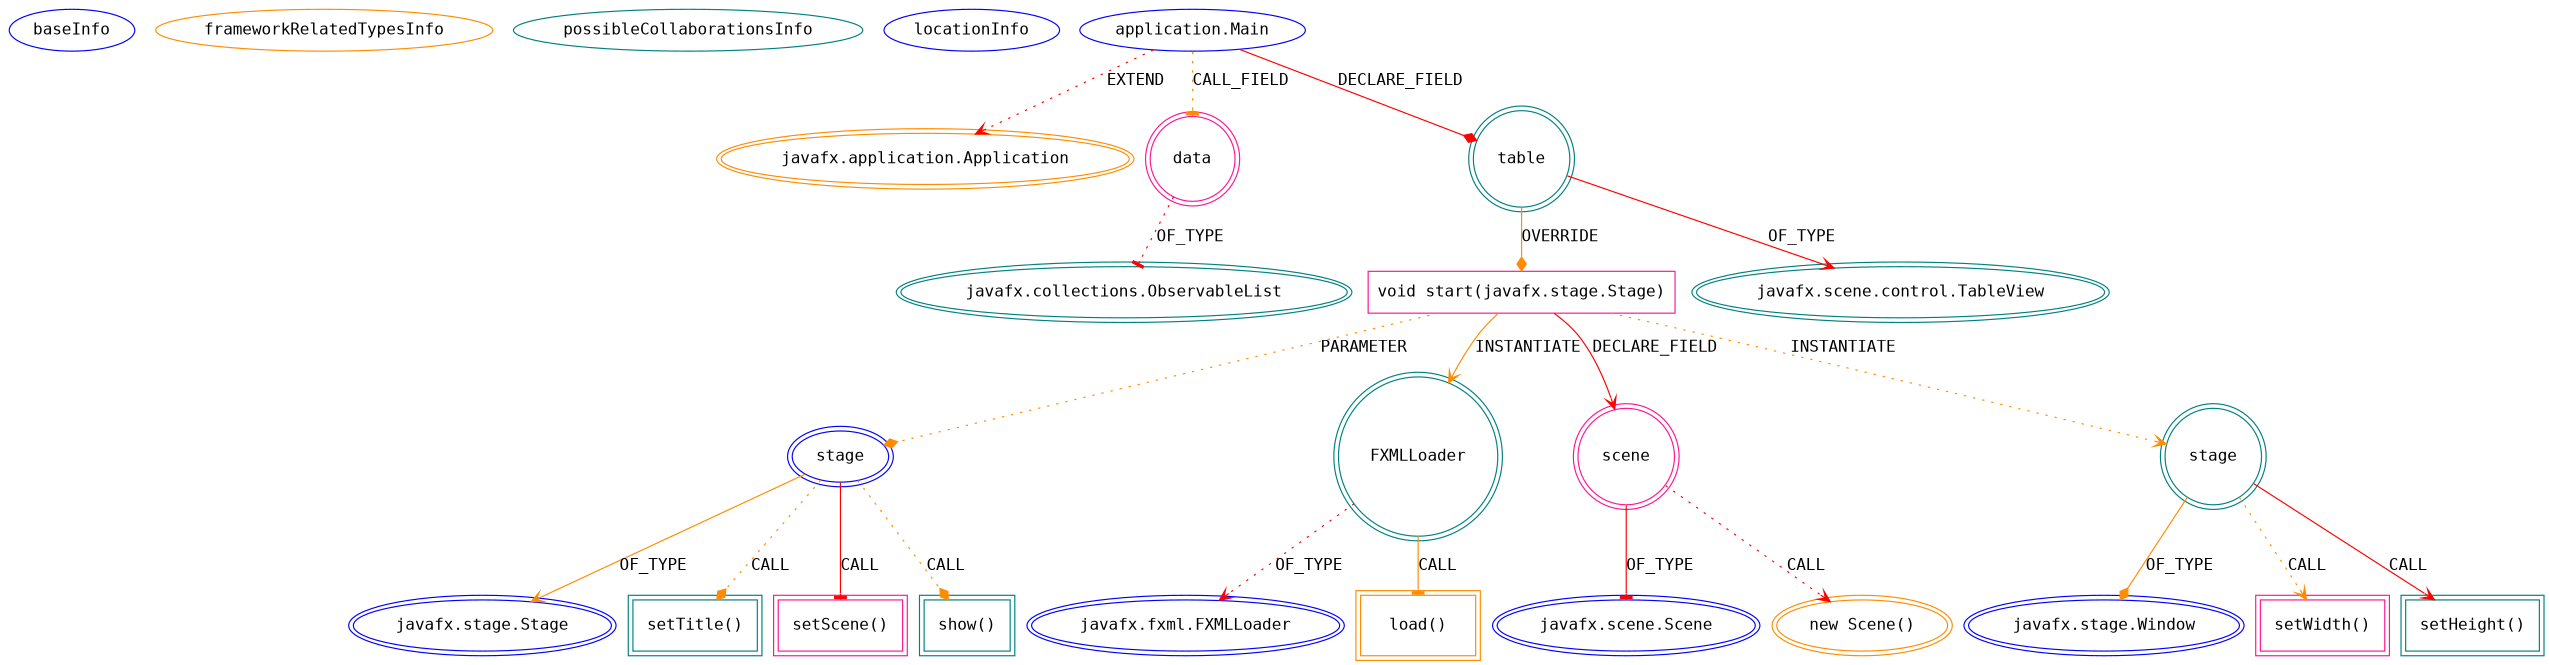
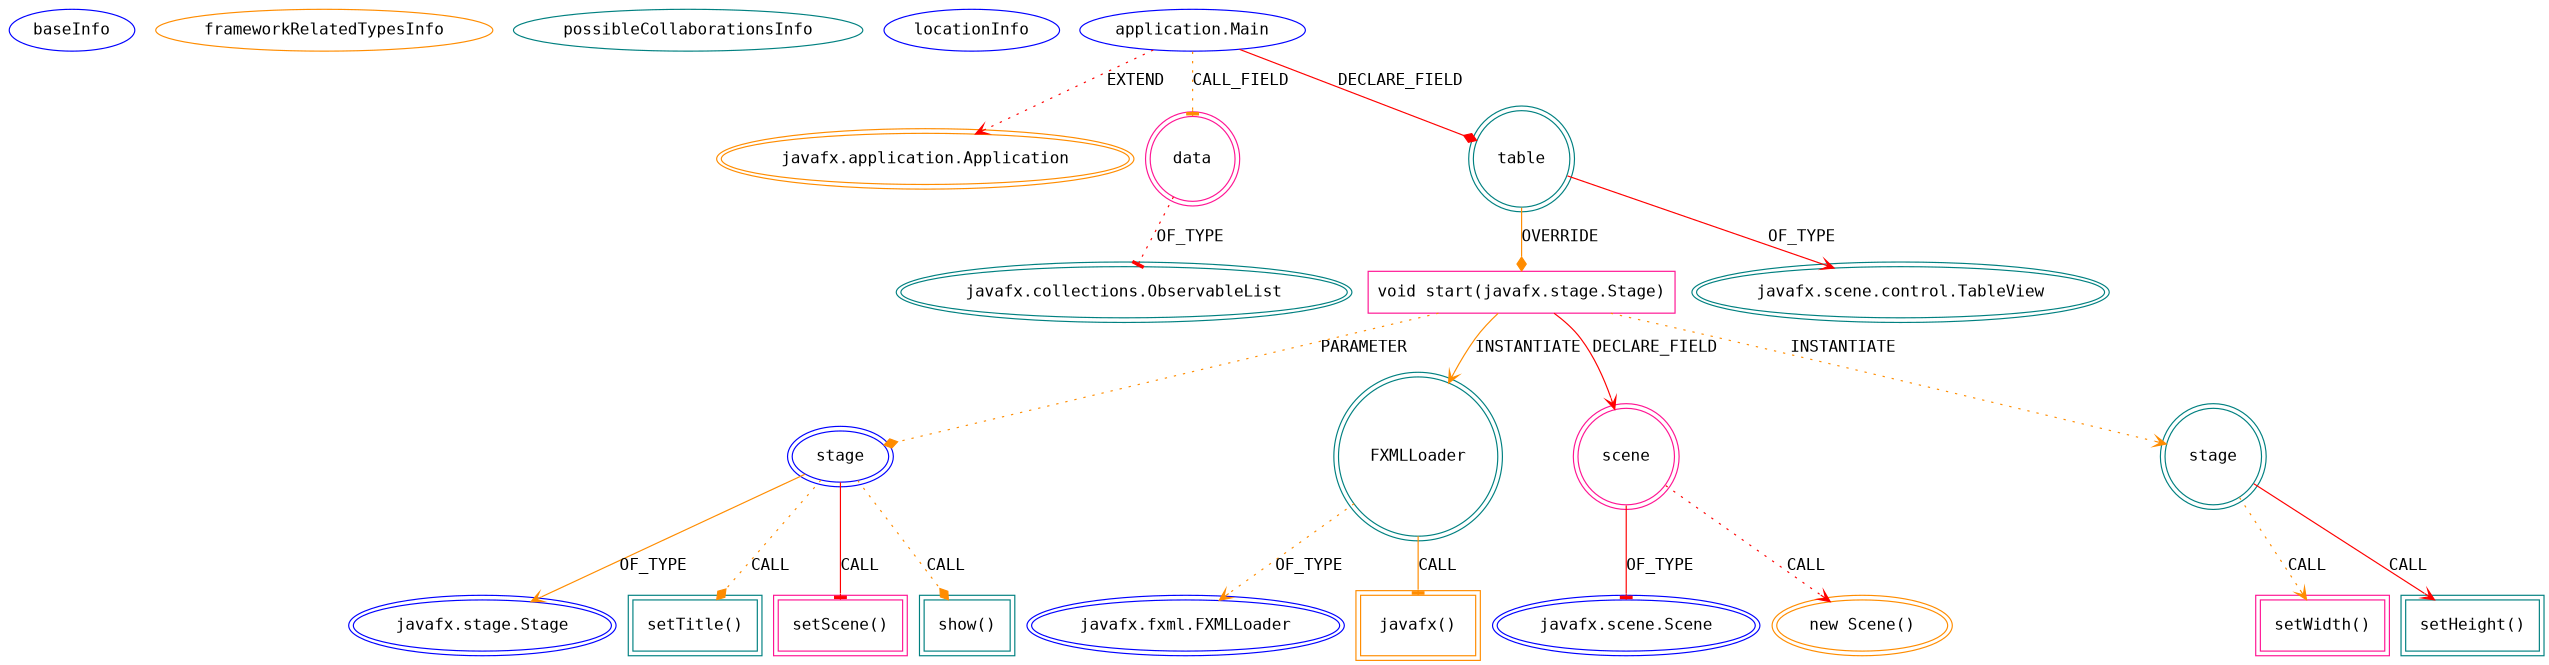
edge "FXMLLoader" -> "javafx.fxml.FXMLLoader": color red -> darkorange
node "load()": label "load()" -> "javafx()"
node "javafx.stage.Window": removed
